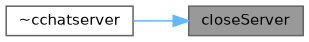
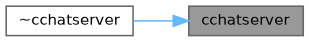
node "closeServer": label "closeServer" -> "cchatserver"
